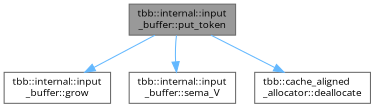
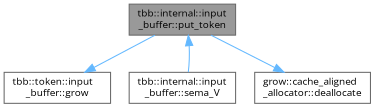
edge "tbb::internal::input _buffer::put_token" -> "tbb::internal::input _buffer::sema_V": reversed
node "tbb::internal::input _buffer::grow": label "tbb::internal::input _buffer::grow" -> "tbb::token::input _buffer::grow"
node "tbb::cache_aligned _allocator::deallocate": label "tbb::cache_aligned _allocator::deallocate" -> "grow::cache_aligned _allocator::deallocate"
